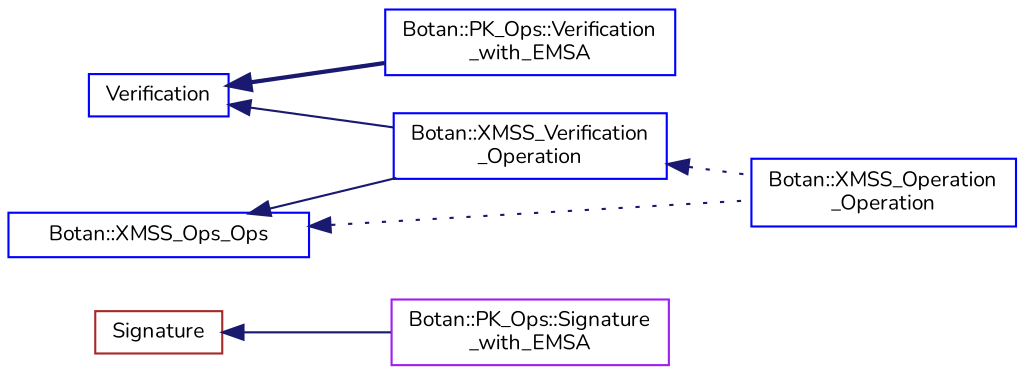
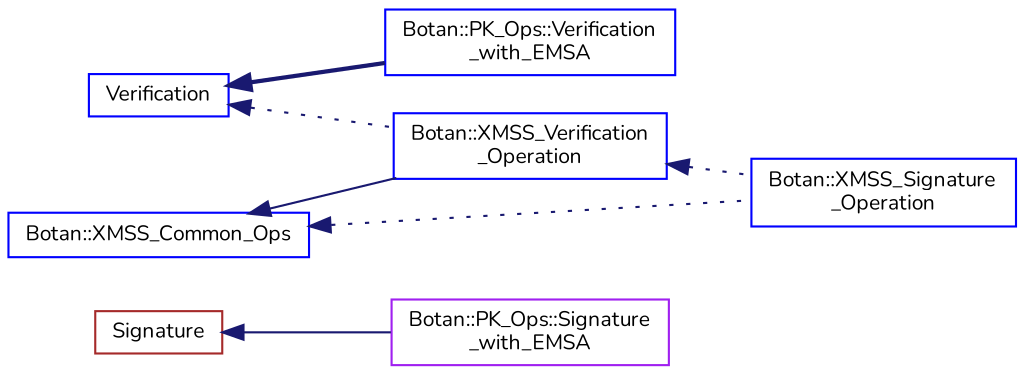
edge "Botan::XMSS_Verification _Operation" -> "Verification": style solid -> dotted
node "Botan::XMSS_Operation _Operation": label "Botan::XMSS_Operation _Operation" -> "Botan::XMSS_Signature _Operation"
node "Botan::XMSS_Ops_Ops": label "Botan::XMSS_Ops_Ops" -> "Botan::XMSS_Common_Ops"
